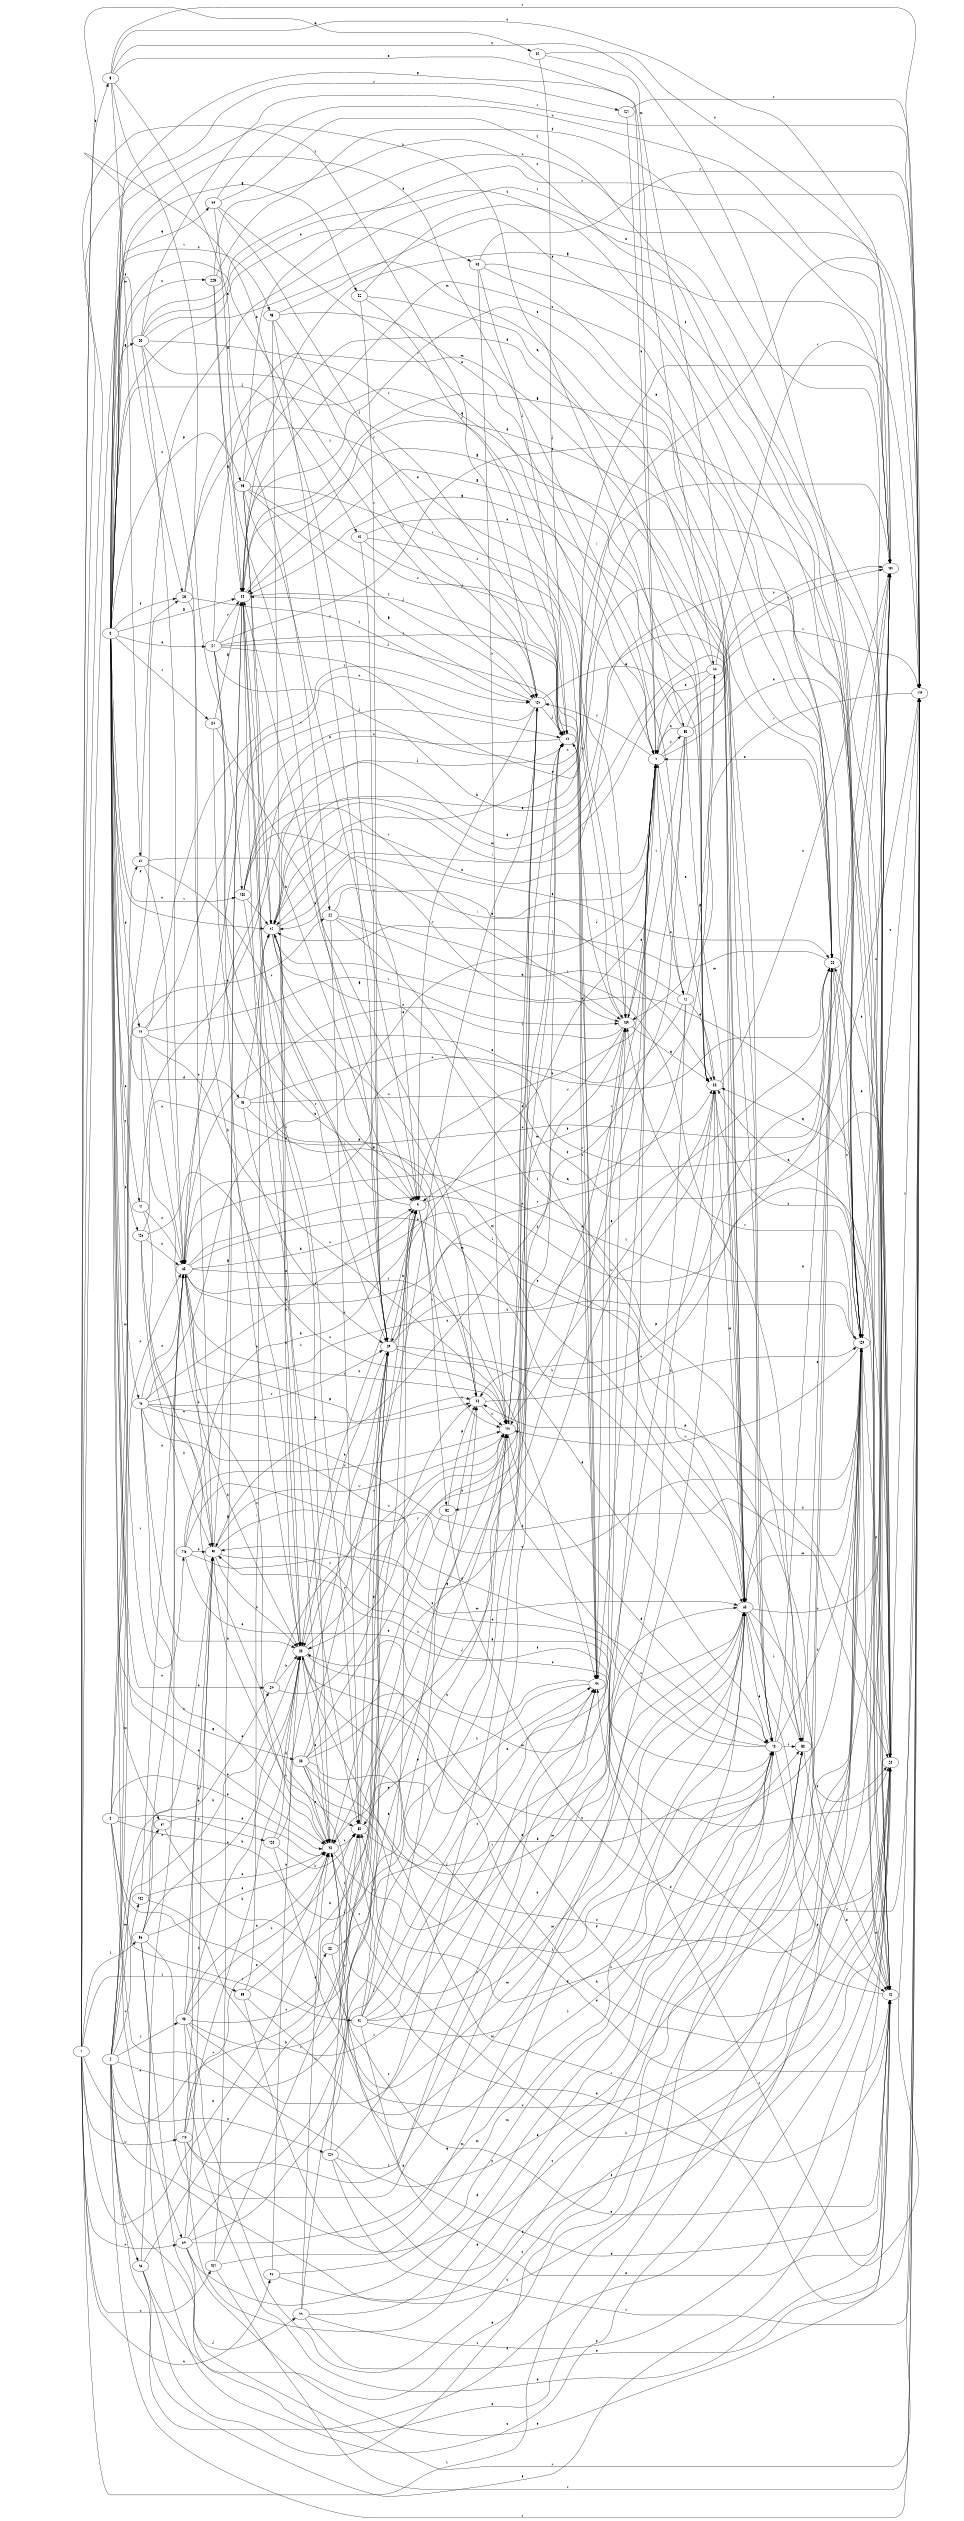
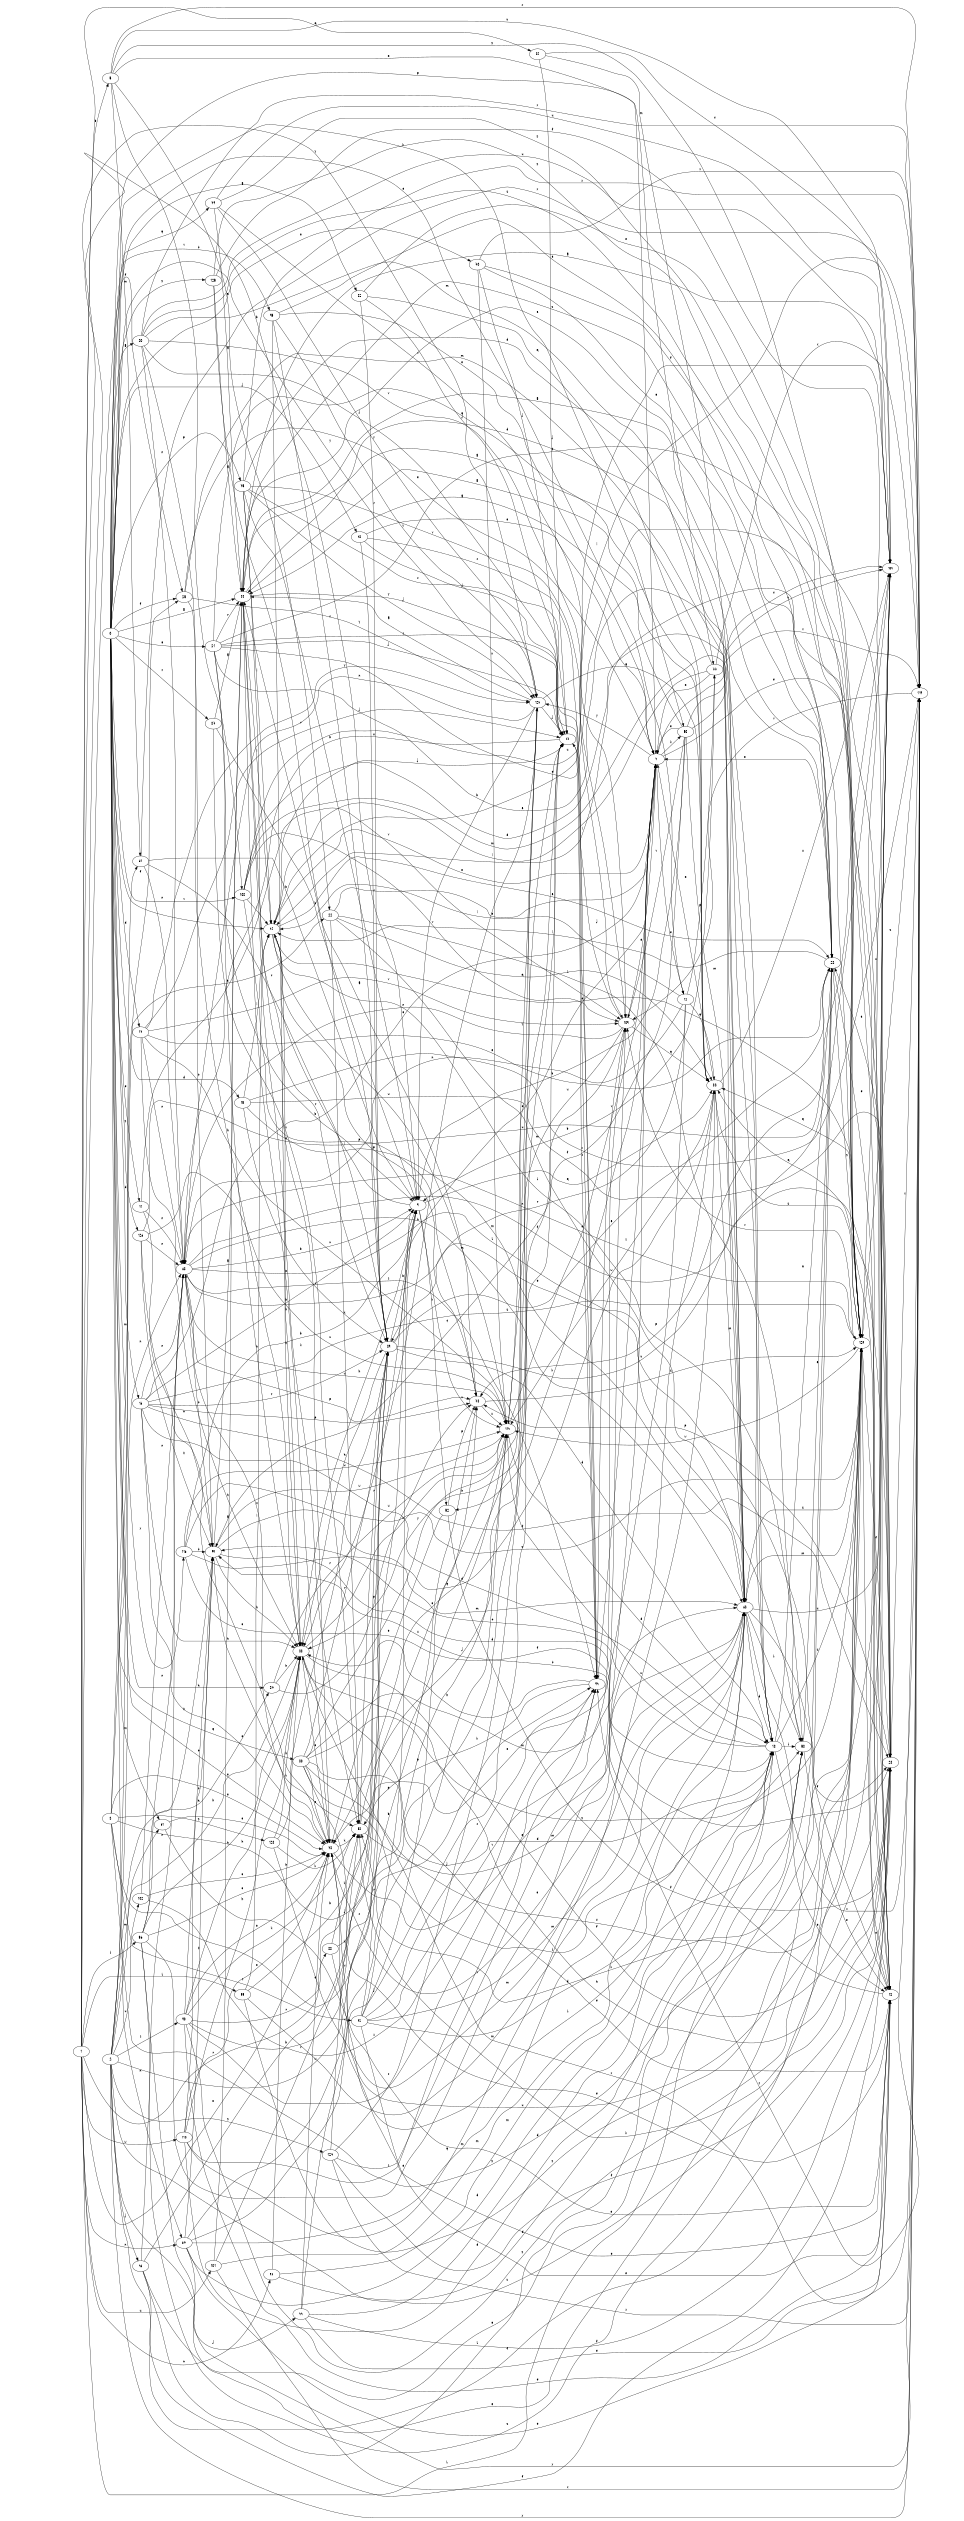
node "121": removed
node "225": label "225" -> "125"
edge "70" -> "28": now "70" -> "129"
edge "42" -> "104": removed, label "u"
